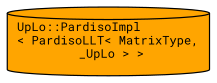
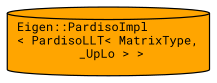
node "UpLo::PardisoImpl < PardisoLLT< MatrixType, _UpLo > >": label "UpLo::PardisoImpl < PardisoLLT< MatrixType, _UpLo > >" -> "Eigen::PardisoImpl < PardisoLLT< MatrixType, _UpLo > >"
